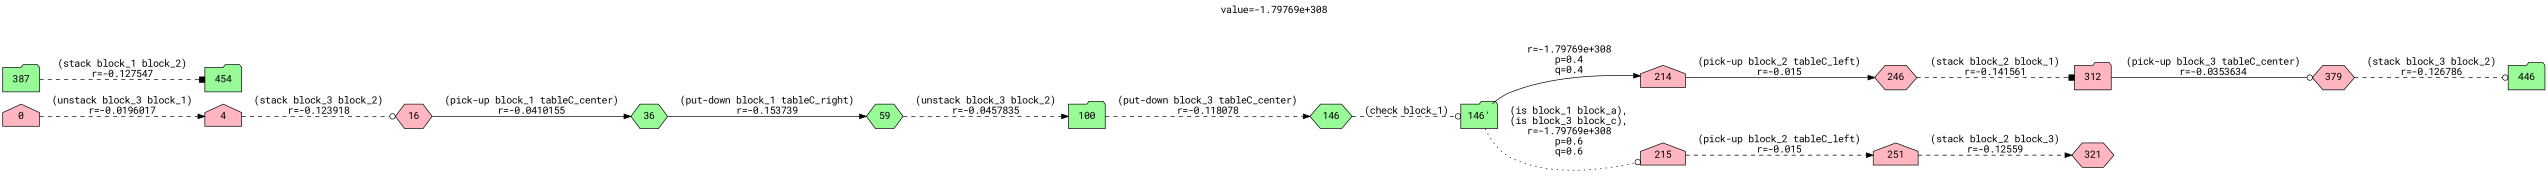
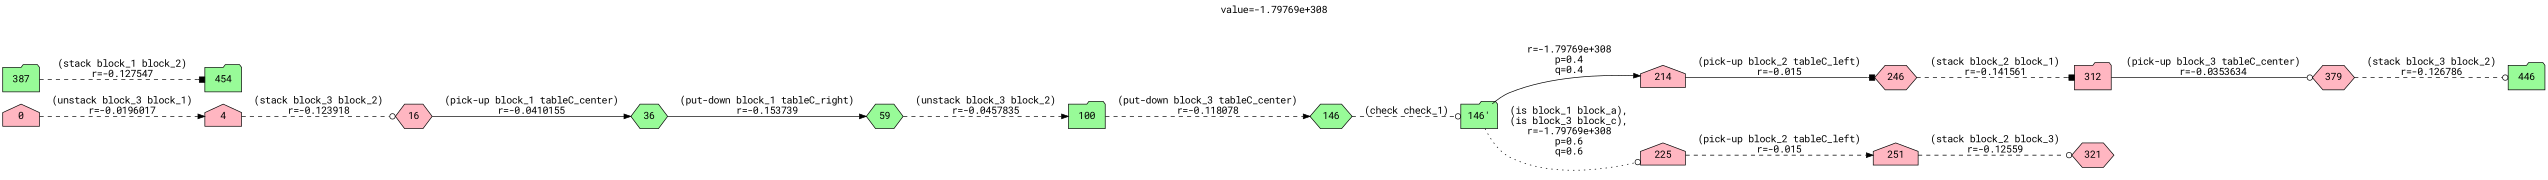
edge "214" -> "246": arrowhead normal -> box
edge "146" -> "146'": label "(check block_1)" -> "(check check_1)"
node "215": label "215" -> "225"
edge "251" -> "321": arrowhead normal -> odot
